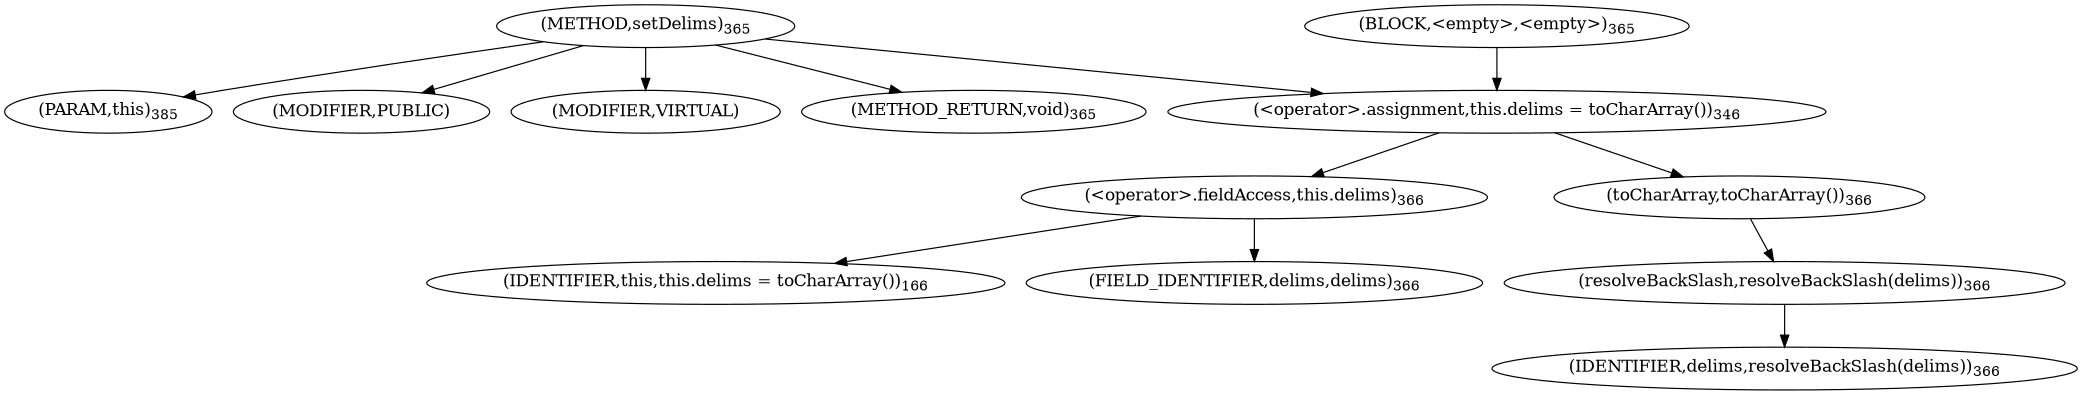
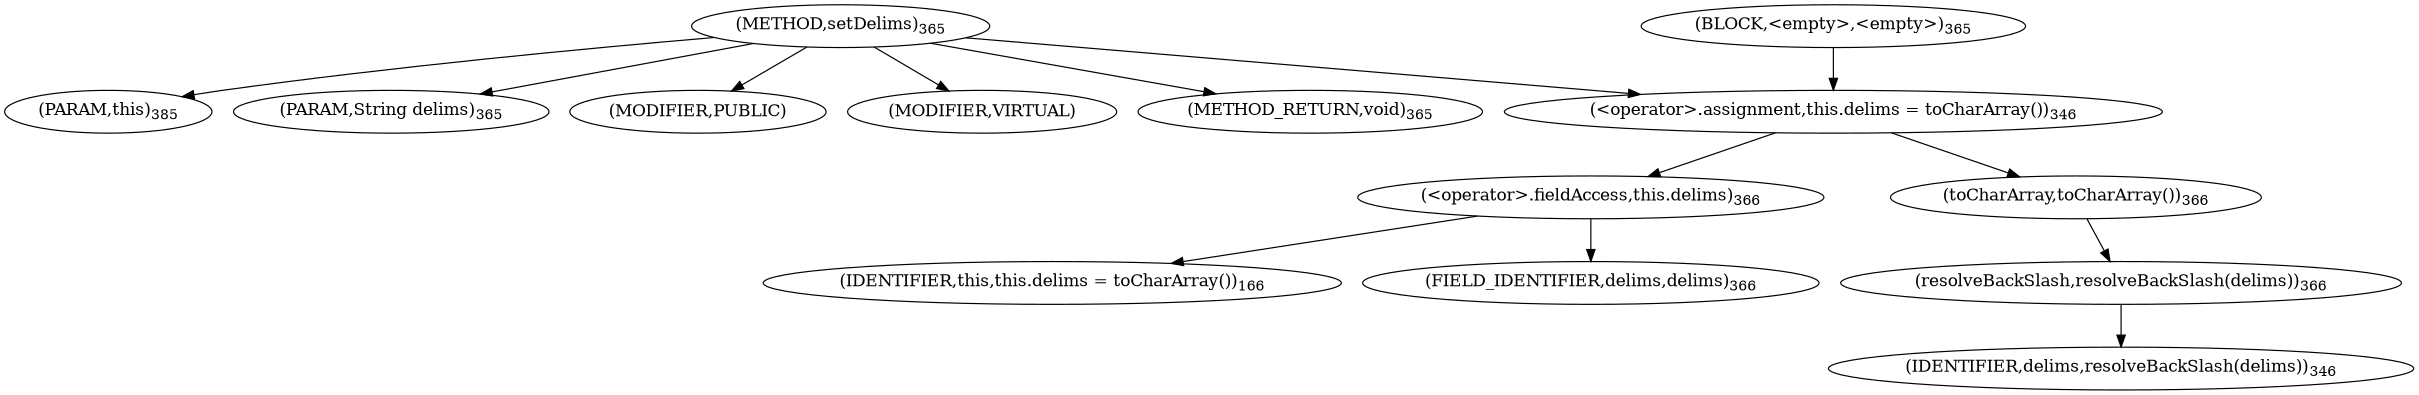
node "(PARAM,String delims)": added
node "(IDENTIFIER,delims,resolveBackSlash(delims))": text "366" -> "346"
